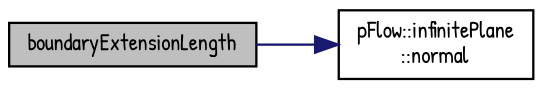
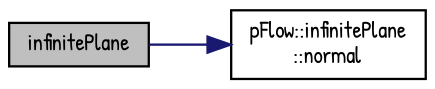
node "boundaryExtensionLength": label "boundaryExtensionLength" -> "infinitePlane"
